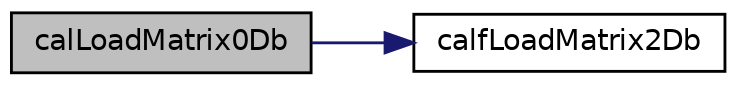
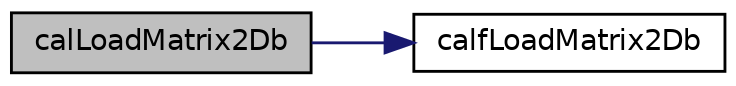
node "calLoadMatrix0Db": label "calLoadMatrix0Db" -> "calLoadMatrix2Db"
